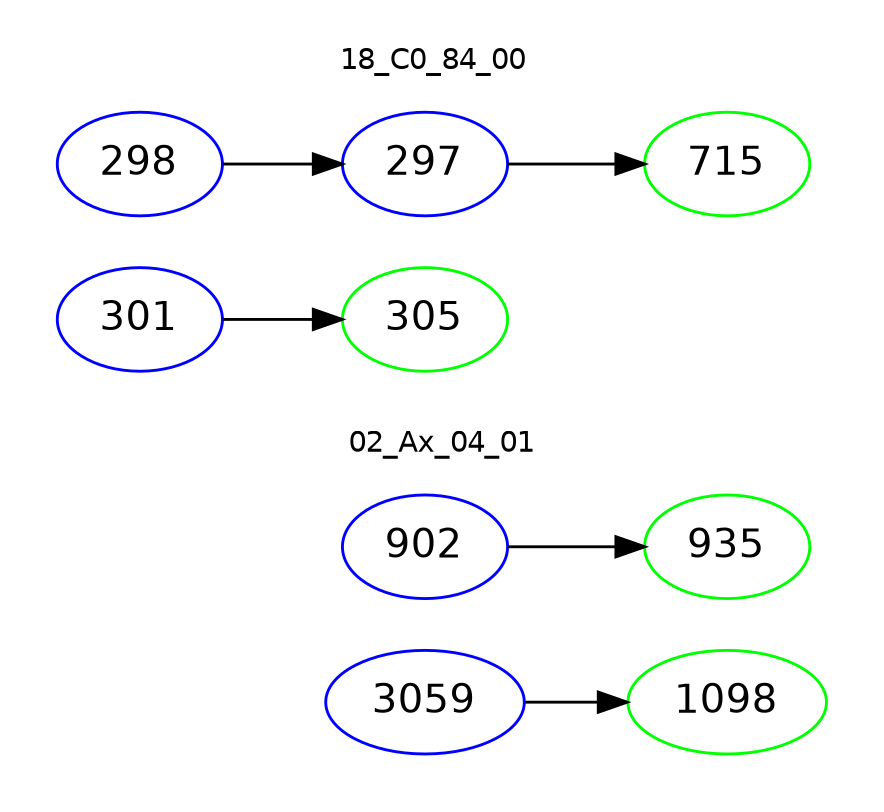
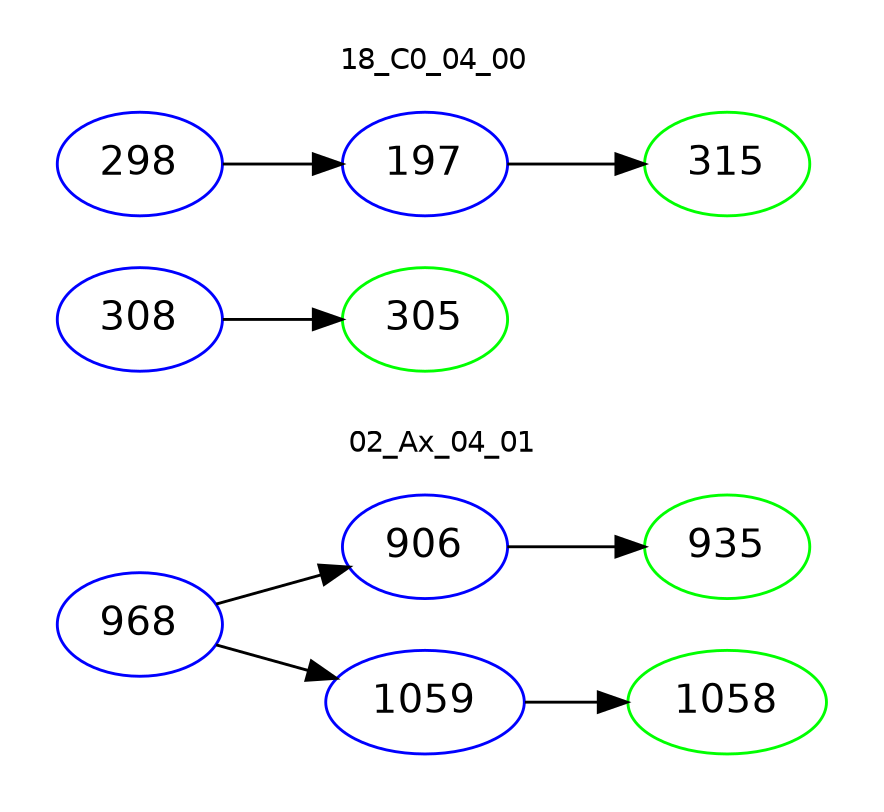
cluster "18_C0_84_00": label "18_C0_84_00" -> "18_C0_04_00"
node "297": label "297" -> "197"
node "715": label "715" -> "315"
node "301": label "301" -> "308"
node "902": label "902" -> "906"
node "968": added
node "3059": label "3059" -> "1059"
node "1098": label "1098" -> "1058"
